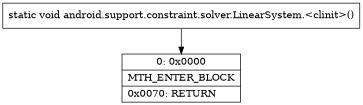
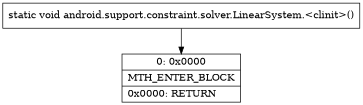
node "0: 0x0000": text "0x0070: RETURN" -> "0x0000: RETURN"
